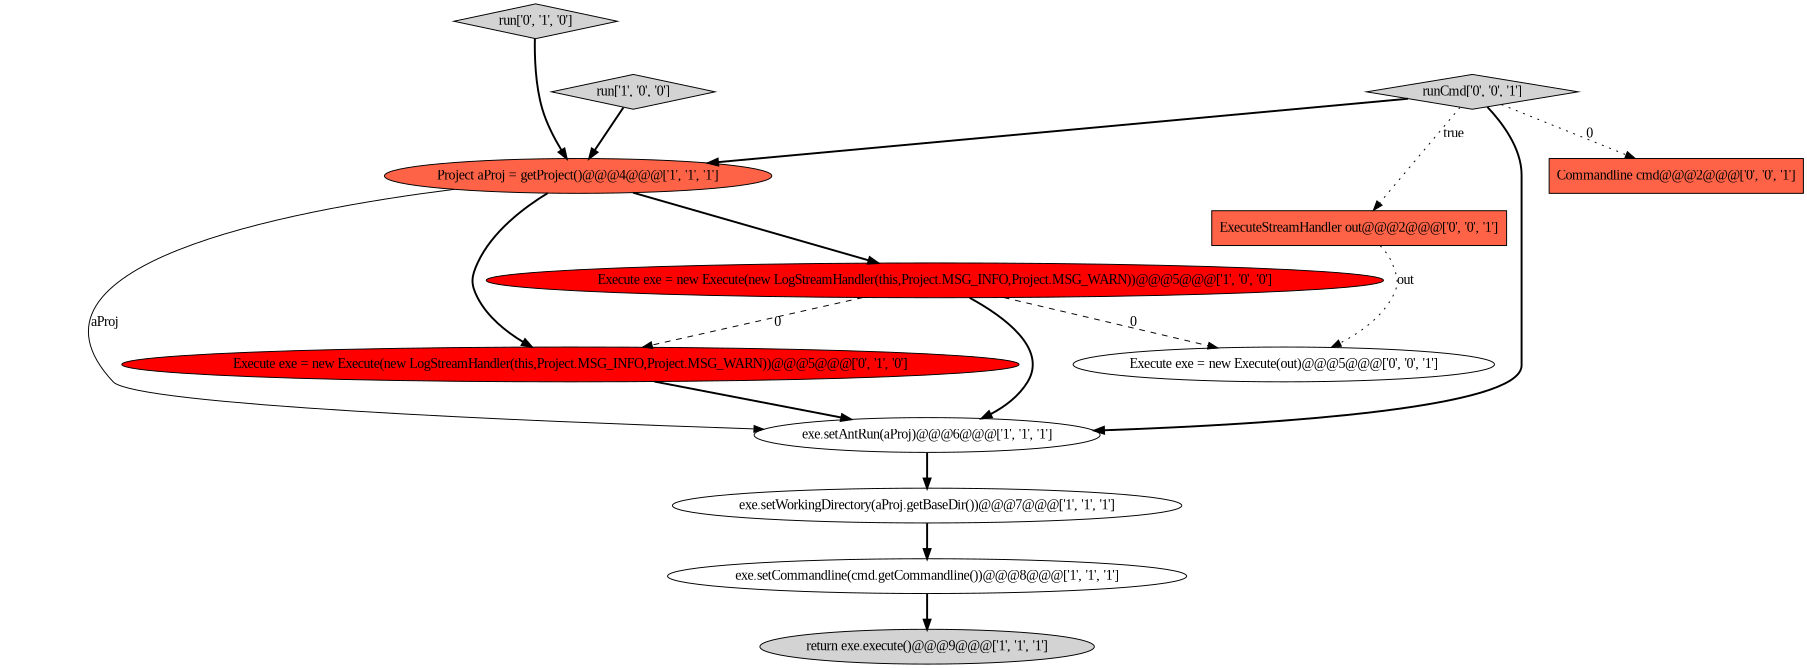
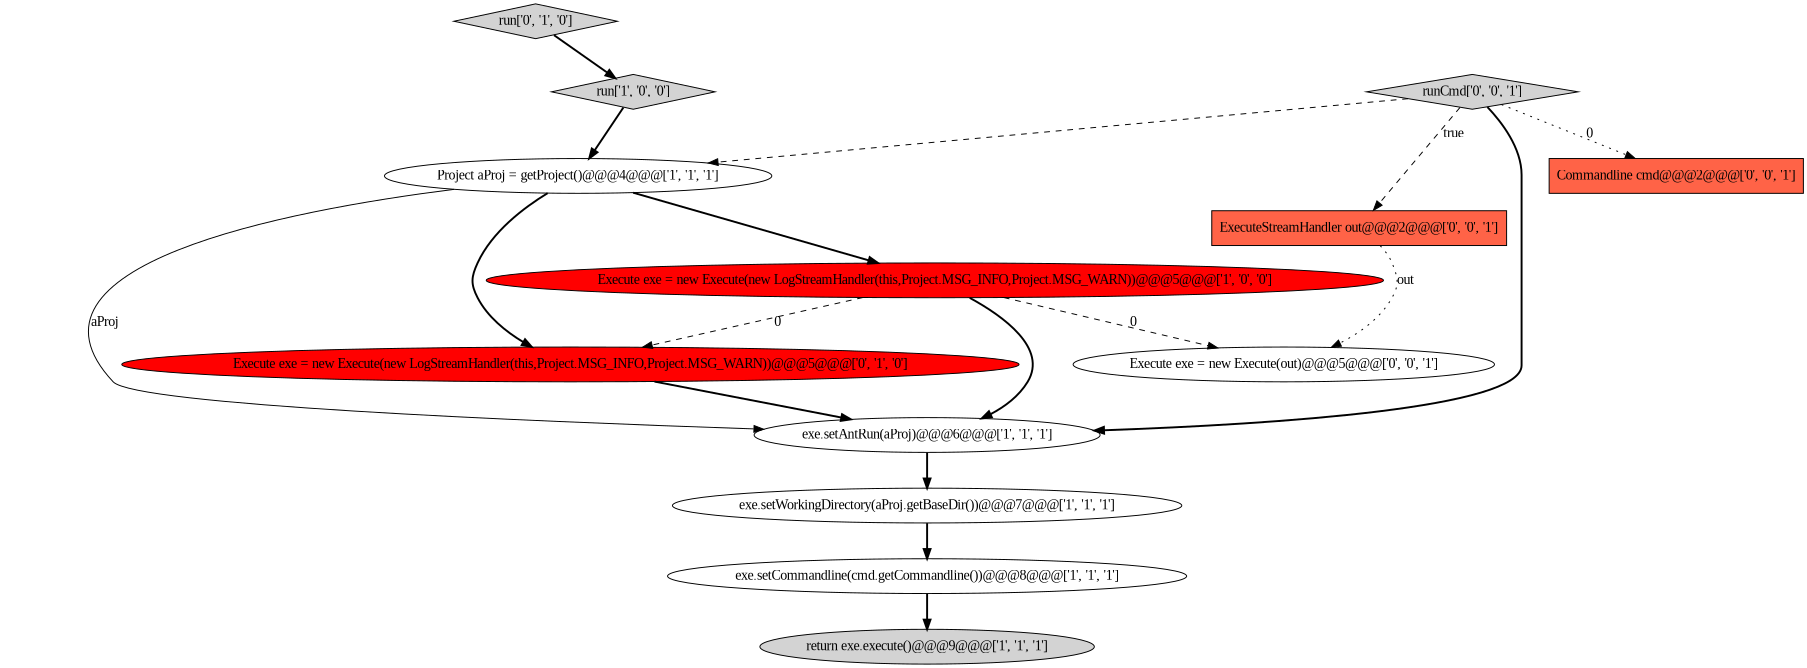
edge "run['0', '1', '0']" -> "Project aProj = getProject()@@@4@@@['1', '1', '1']": now "run['0', '1', '0']" -> "run['1', '0', '0']"
edge "runCmd['0', '0', '1']" -> "Project aProj = getProject()@@@4@@@['1', '1', '1']": style bold -> dashed
edge "runCmd['0', '0', '1']" -> "ExecuteStreamHandler out@@@2@@@['0', '0', '1']": style dotted -> dashed
node "Project aProj = getProject()@@@4@@@['1', '1', '1']": fillcolor tomato -> white
